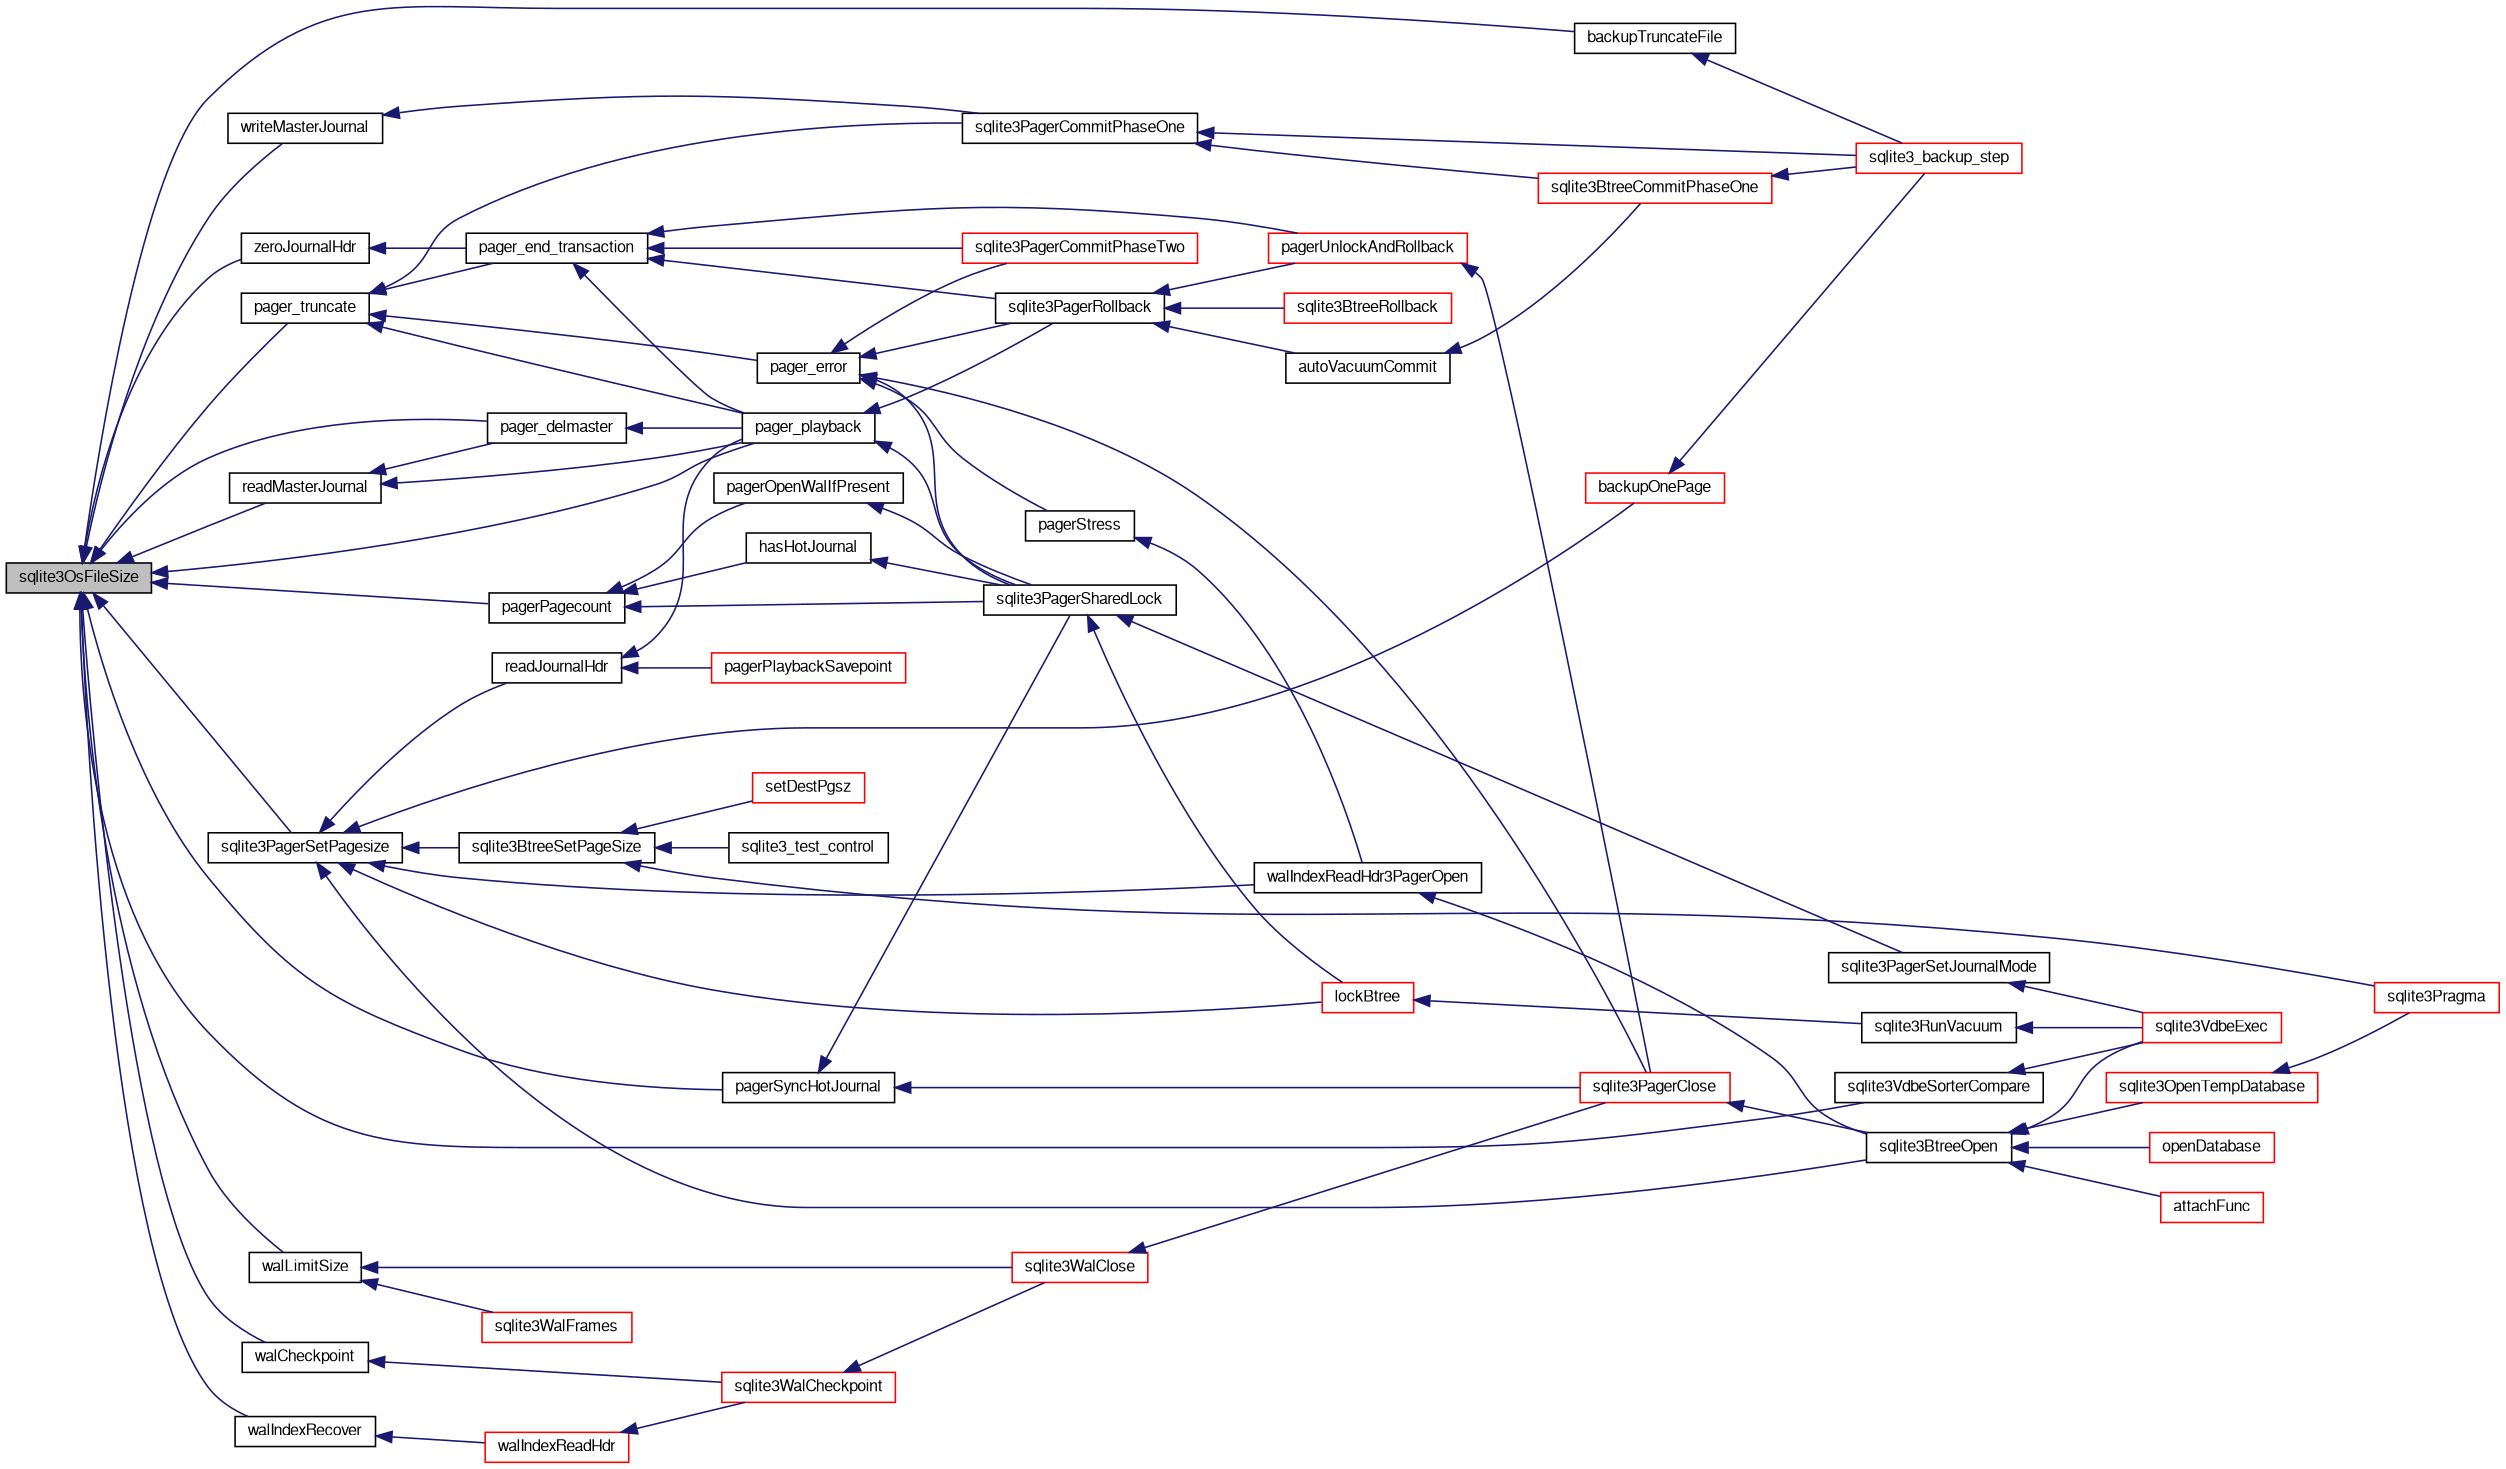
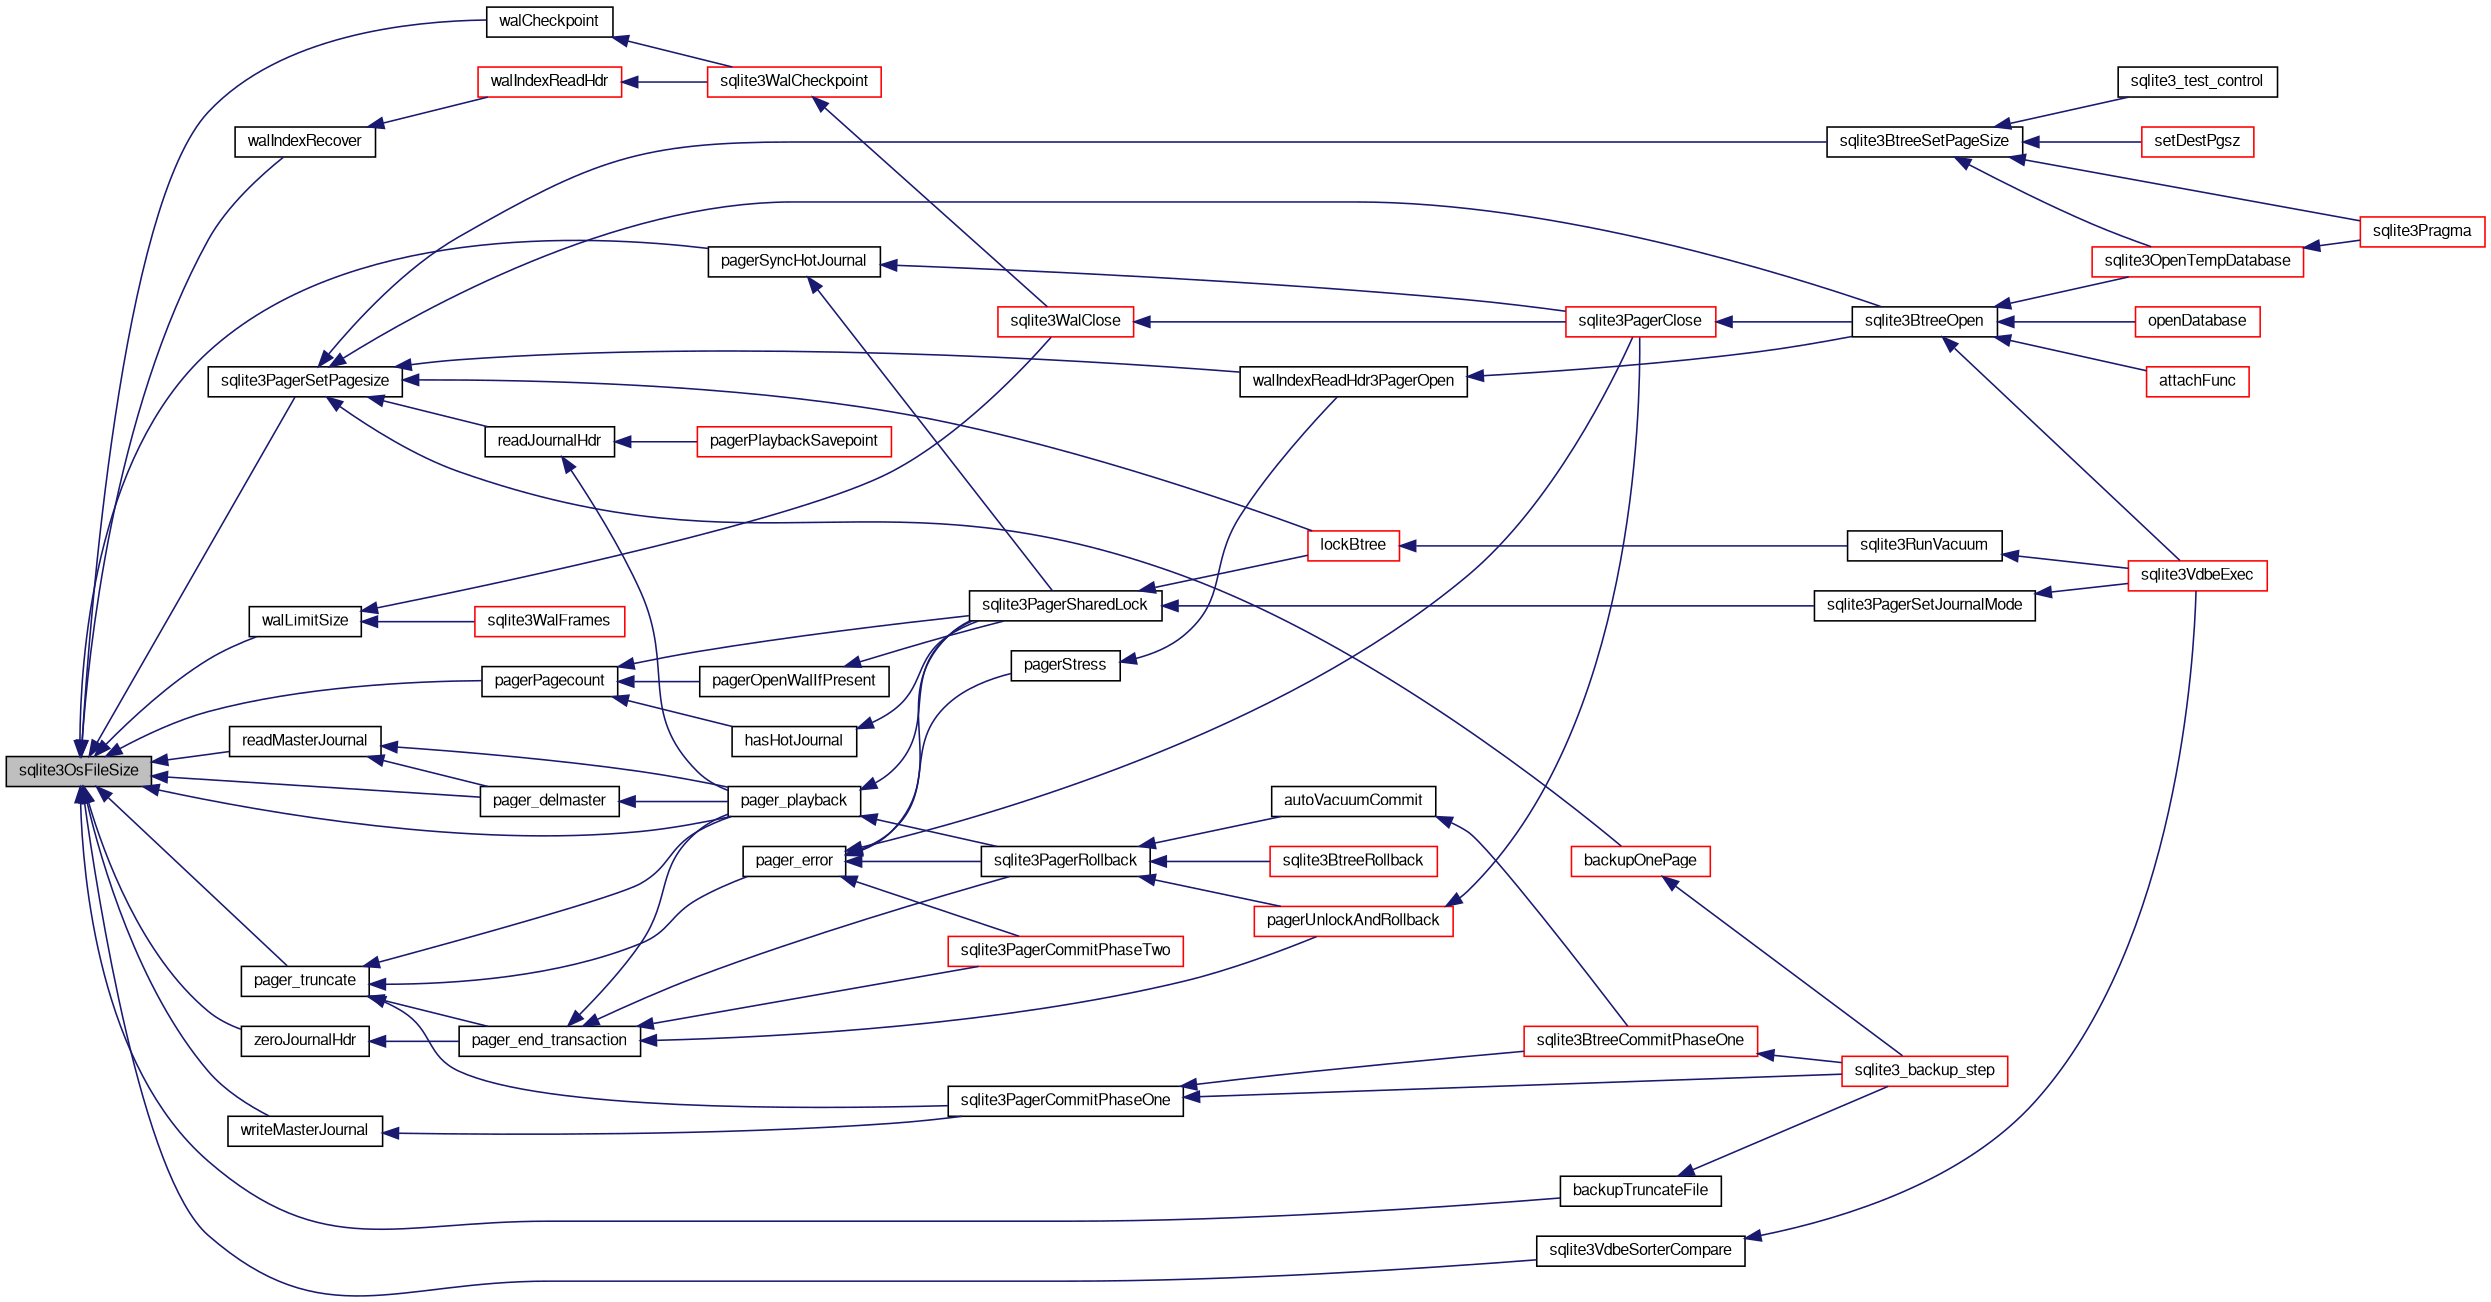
edge "sqlite3OpenTempDatabase" -> "sqlite3BtreeSetPageSize": added
